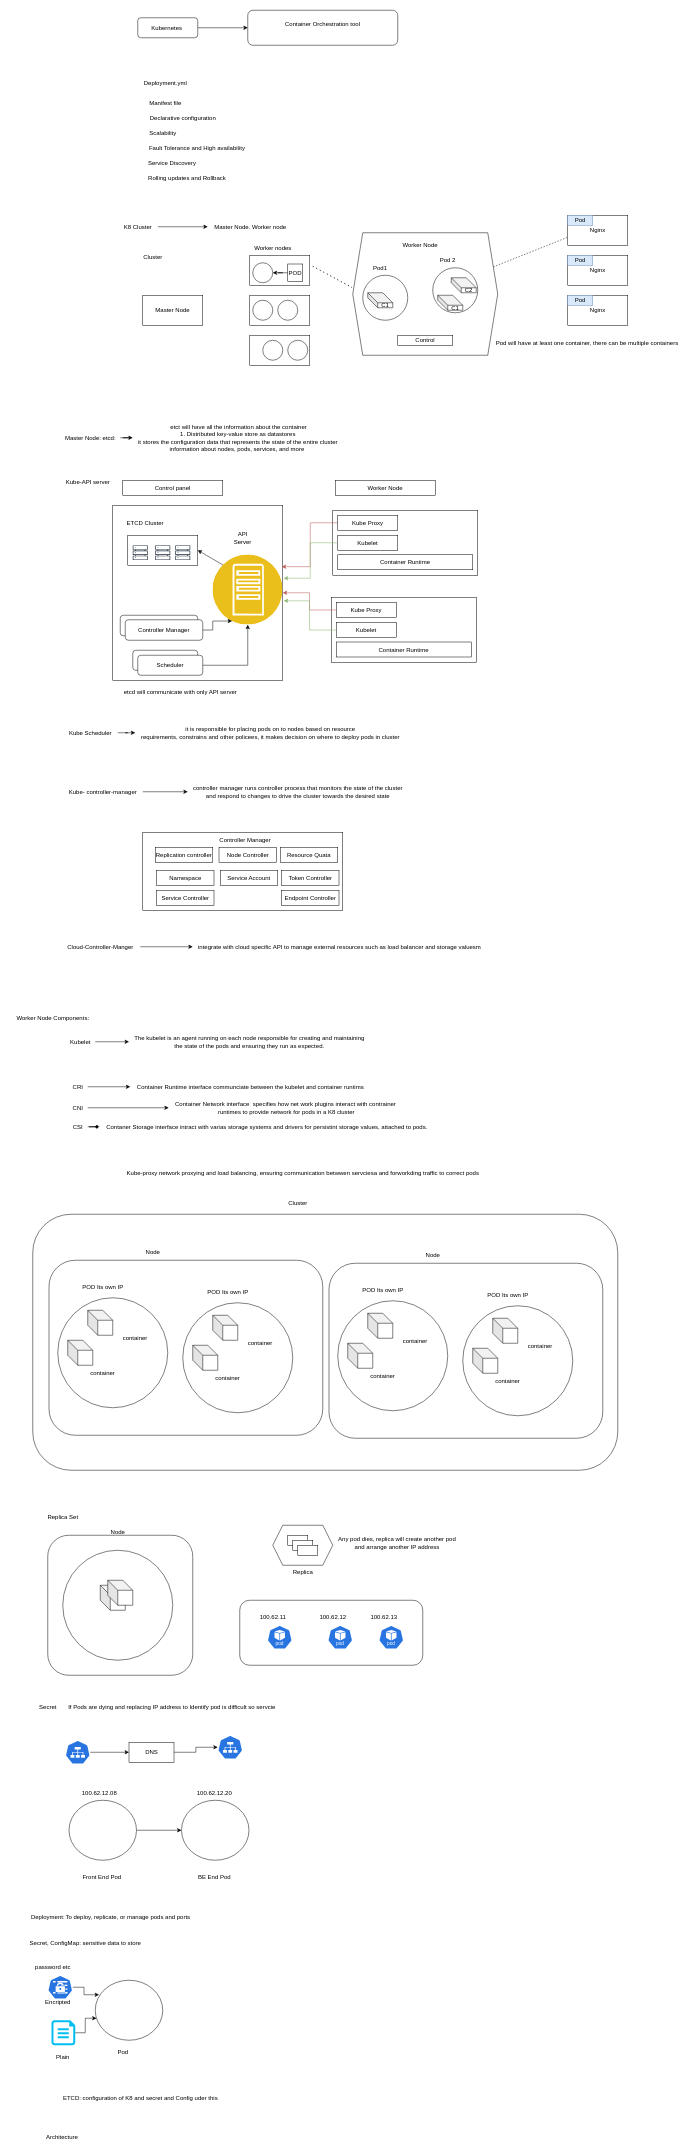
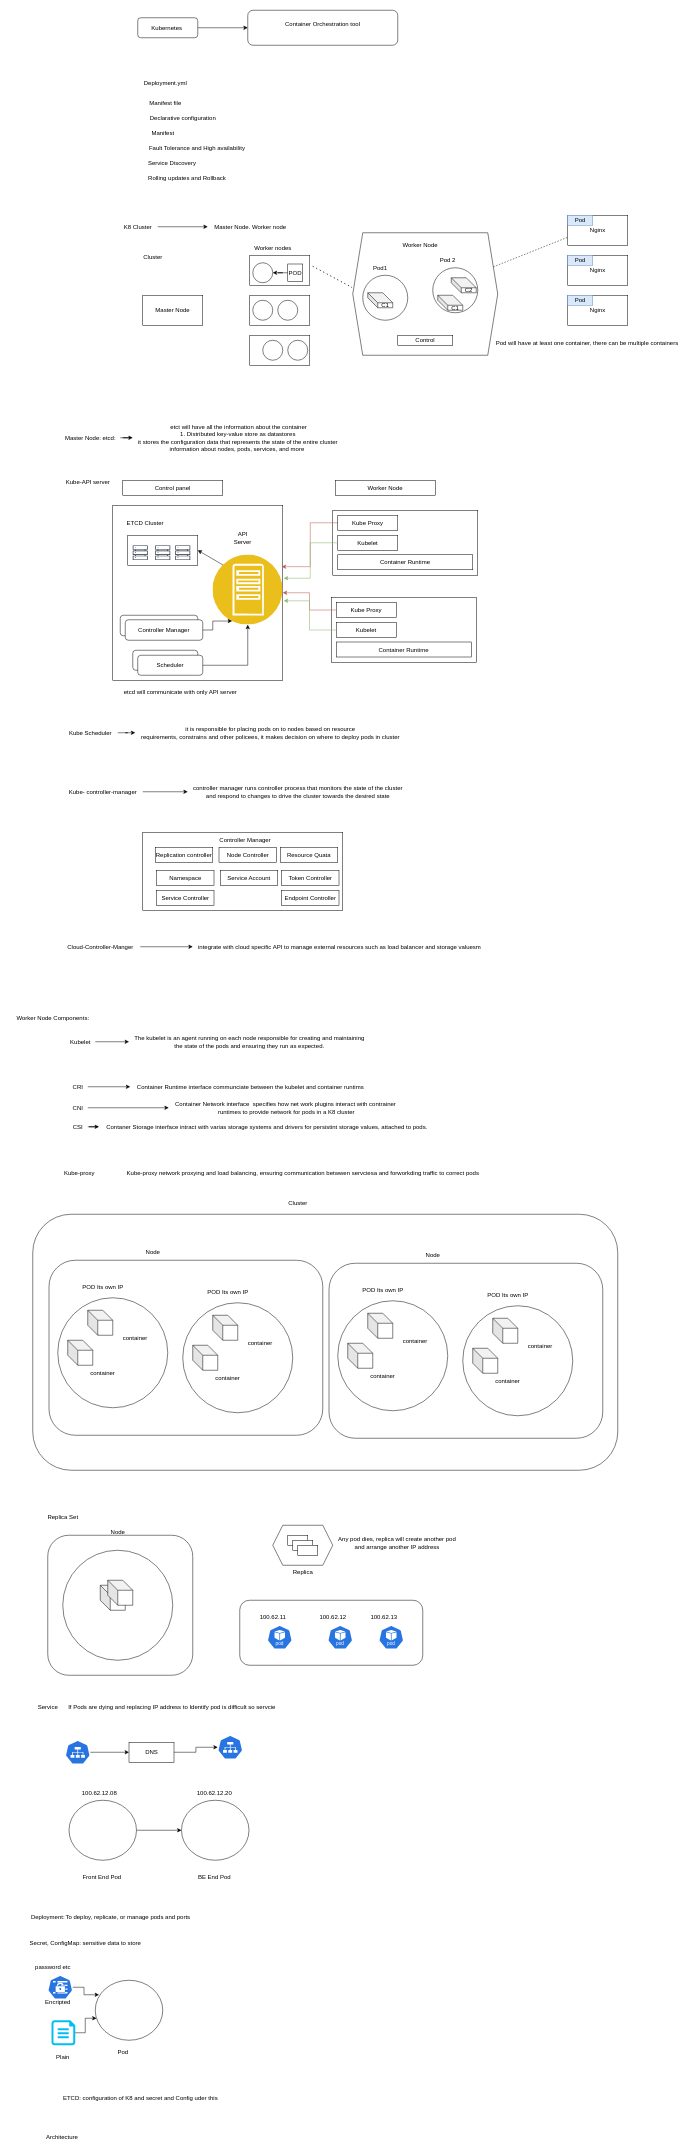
node "Scalability": label "Scalability" -> "Manifest"
edge "CSI" -> "Contaner Storage interface intract with varias storage systems and drivers for persistint storage values, attached to pods.": arrowhead diamond -> classic
node "Kube-proxy": added
node "Secret": label "Secret" -> "Service"
